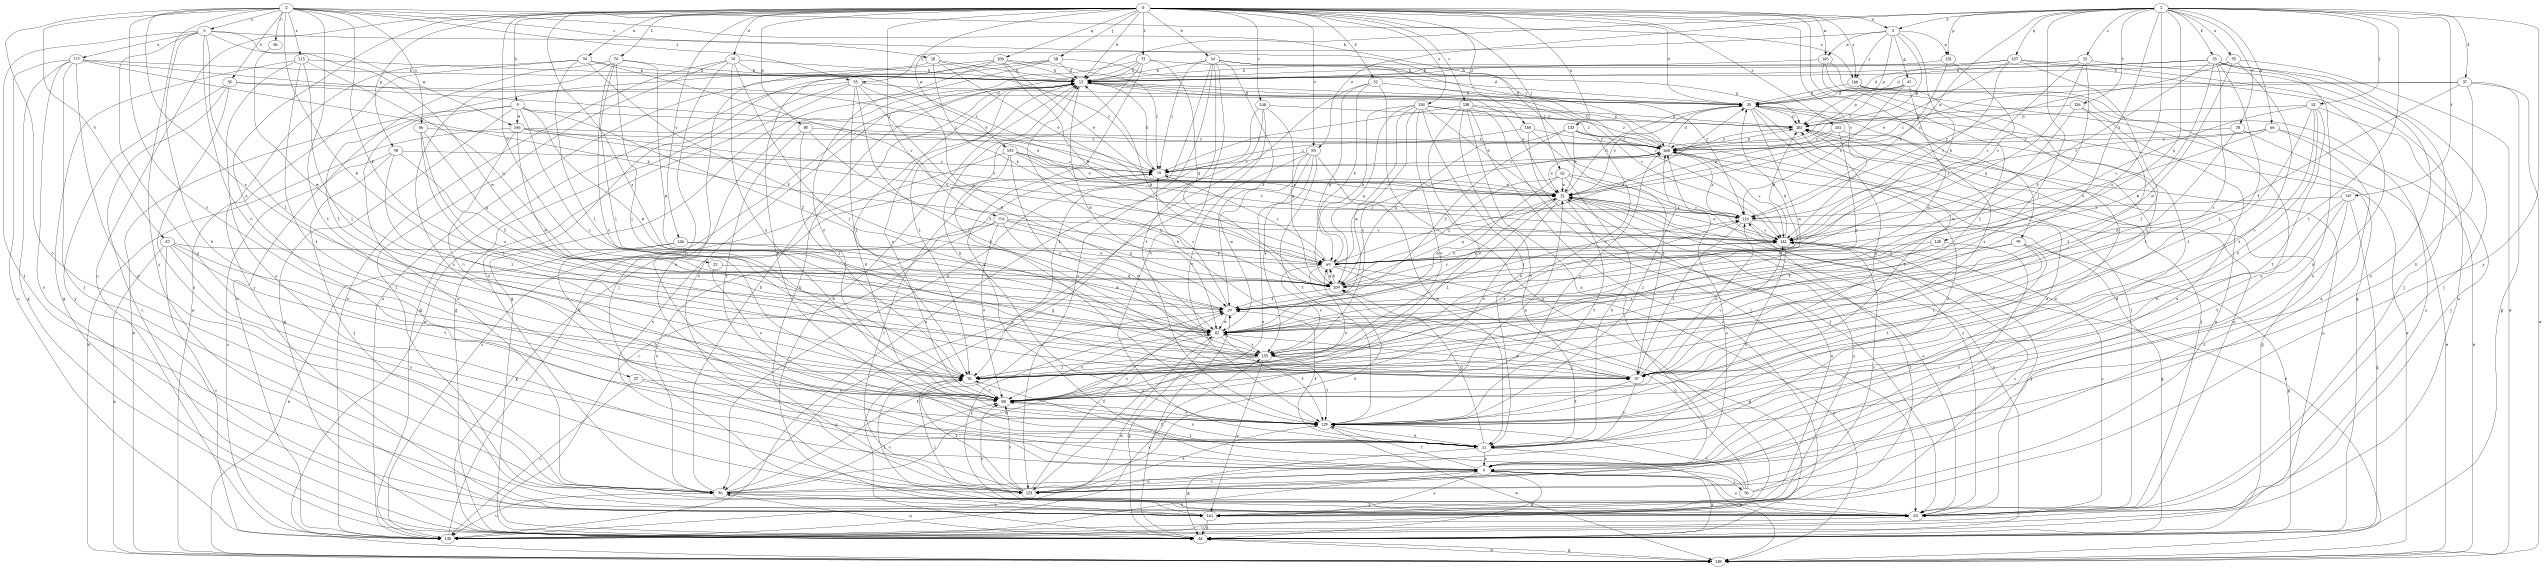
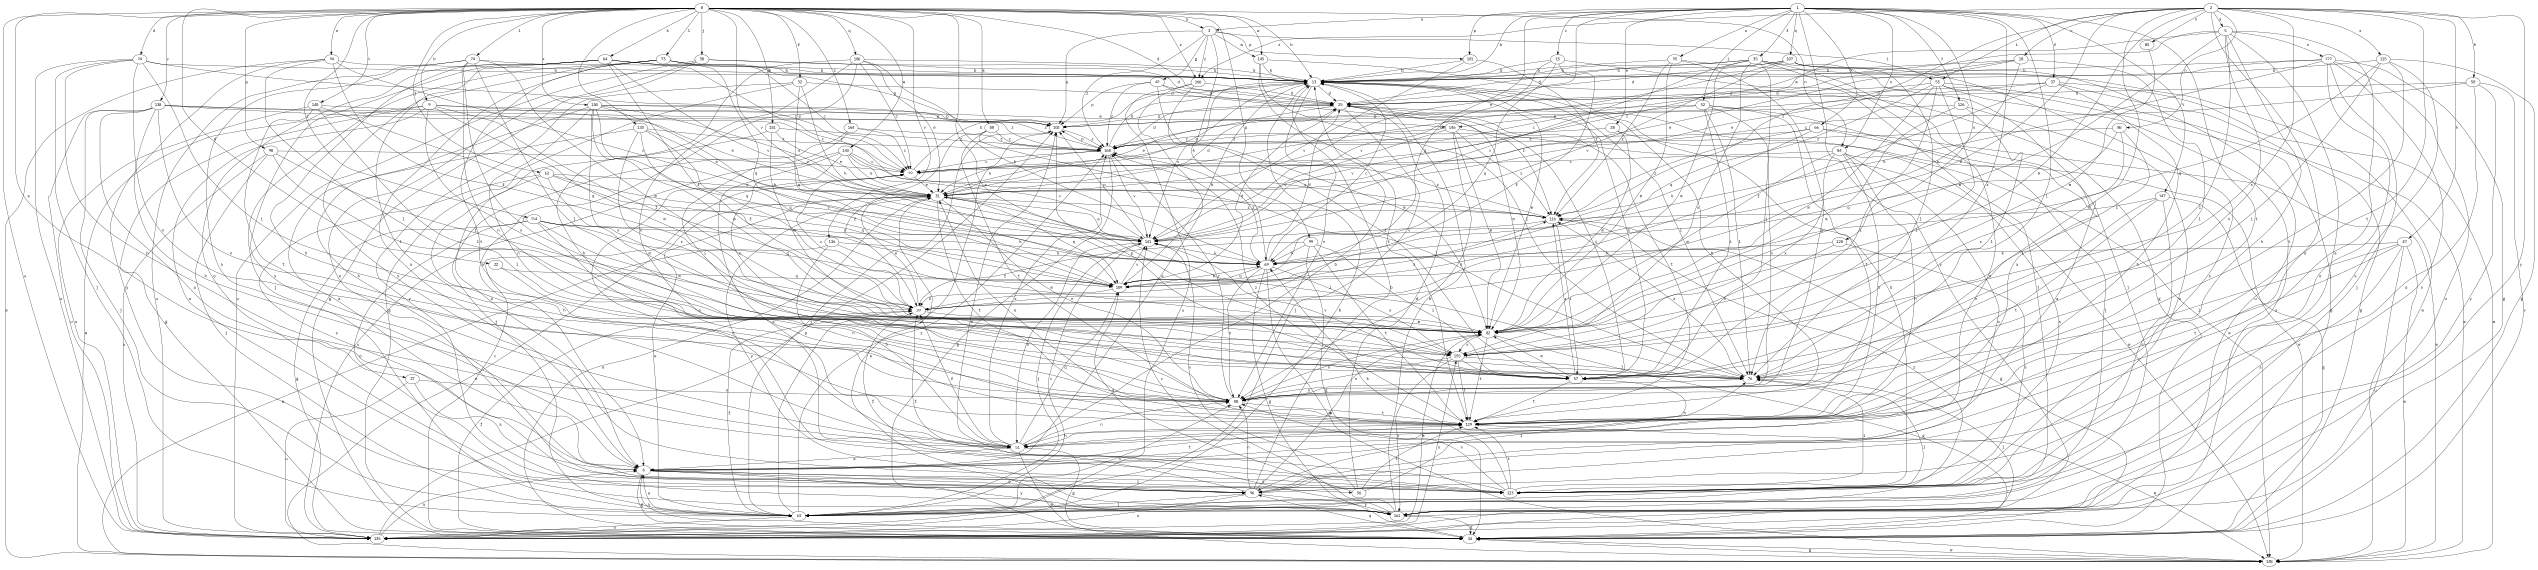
edge "69" -> "19": now "69" -> "13"
